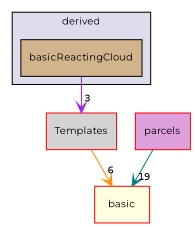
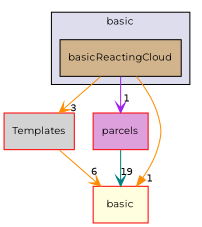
cluster "derived": label "derived" -> "basic"
edge "basicReactingCloud" -> "Templates": color purple -> darkorange
edge "basicReactingCloud" -> "parcels": added
edge "basicReactingCloud" -> "basic": added
